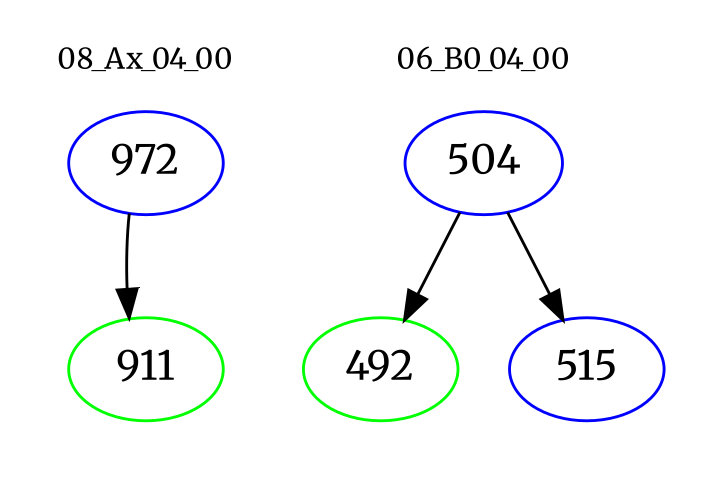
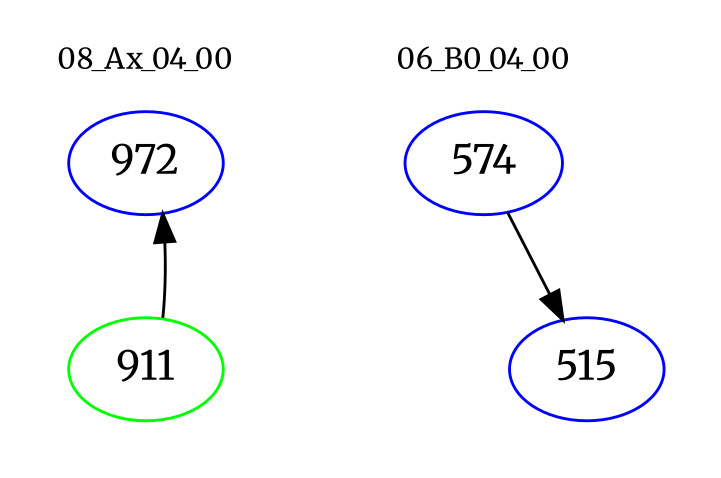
node "504": label "504" -> "574"
edge "972" -> "911": reversed
node "492": removed
